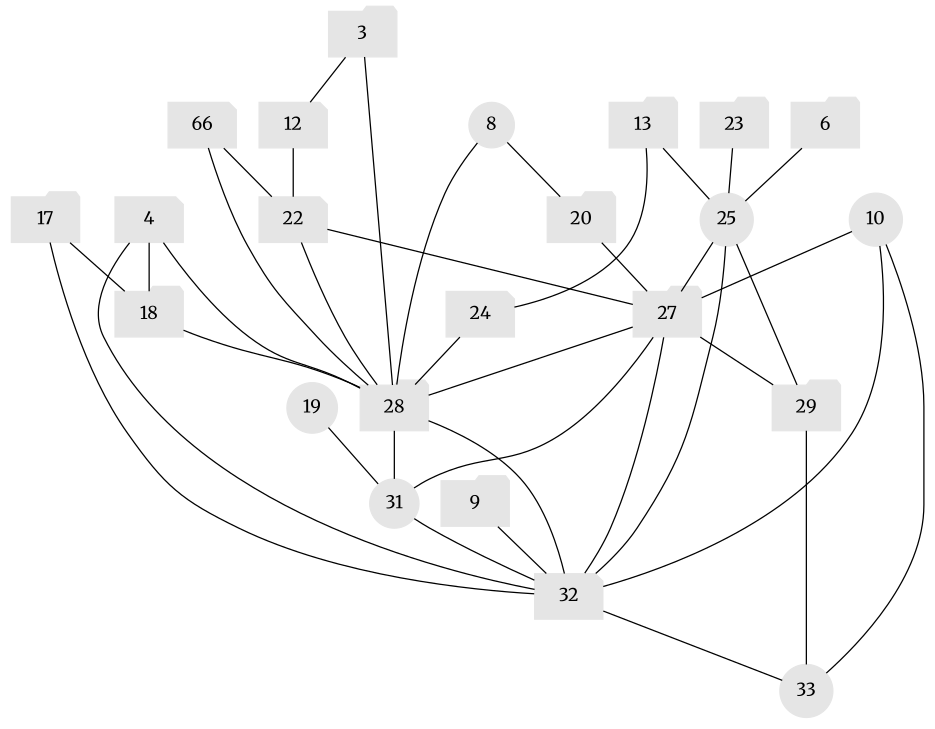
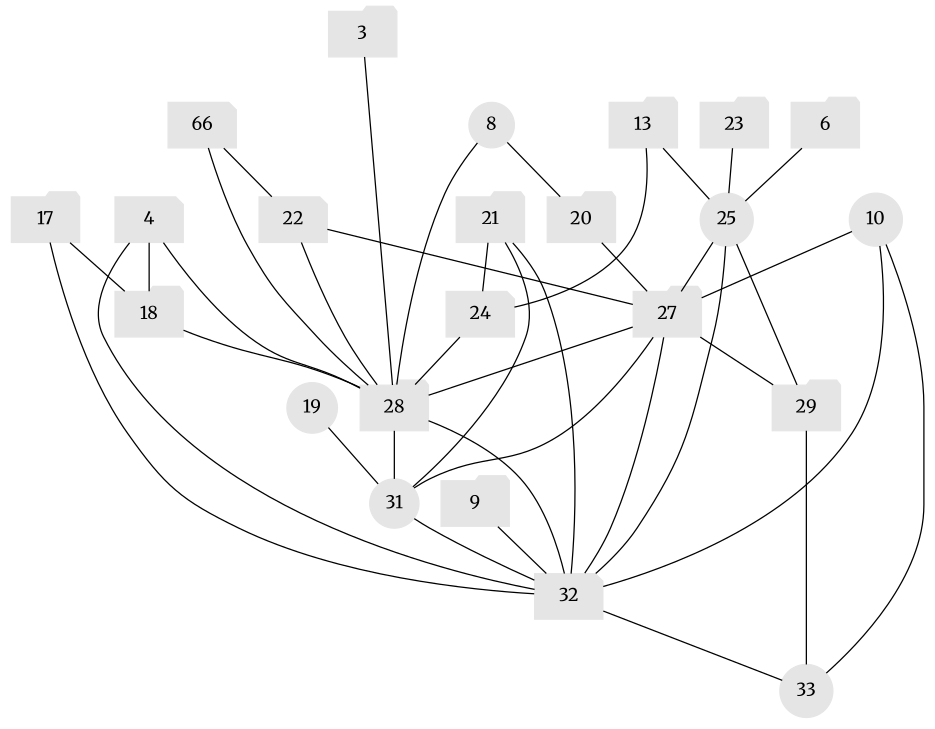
node "12": removed
node "21": added
